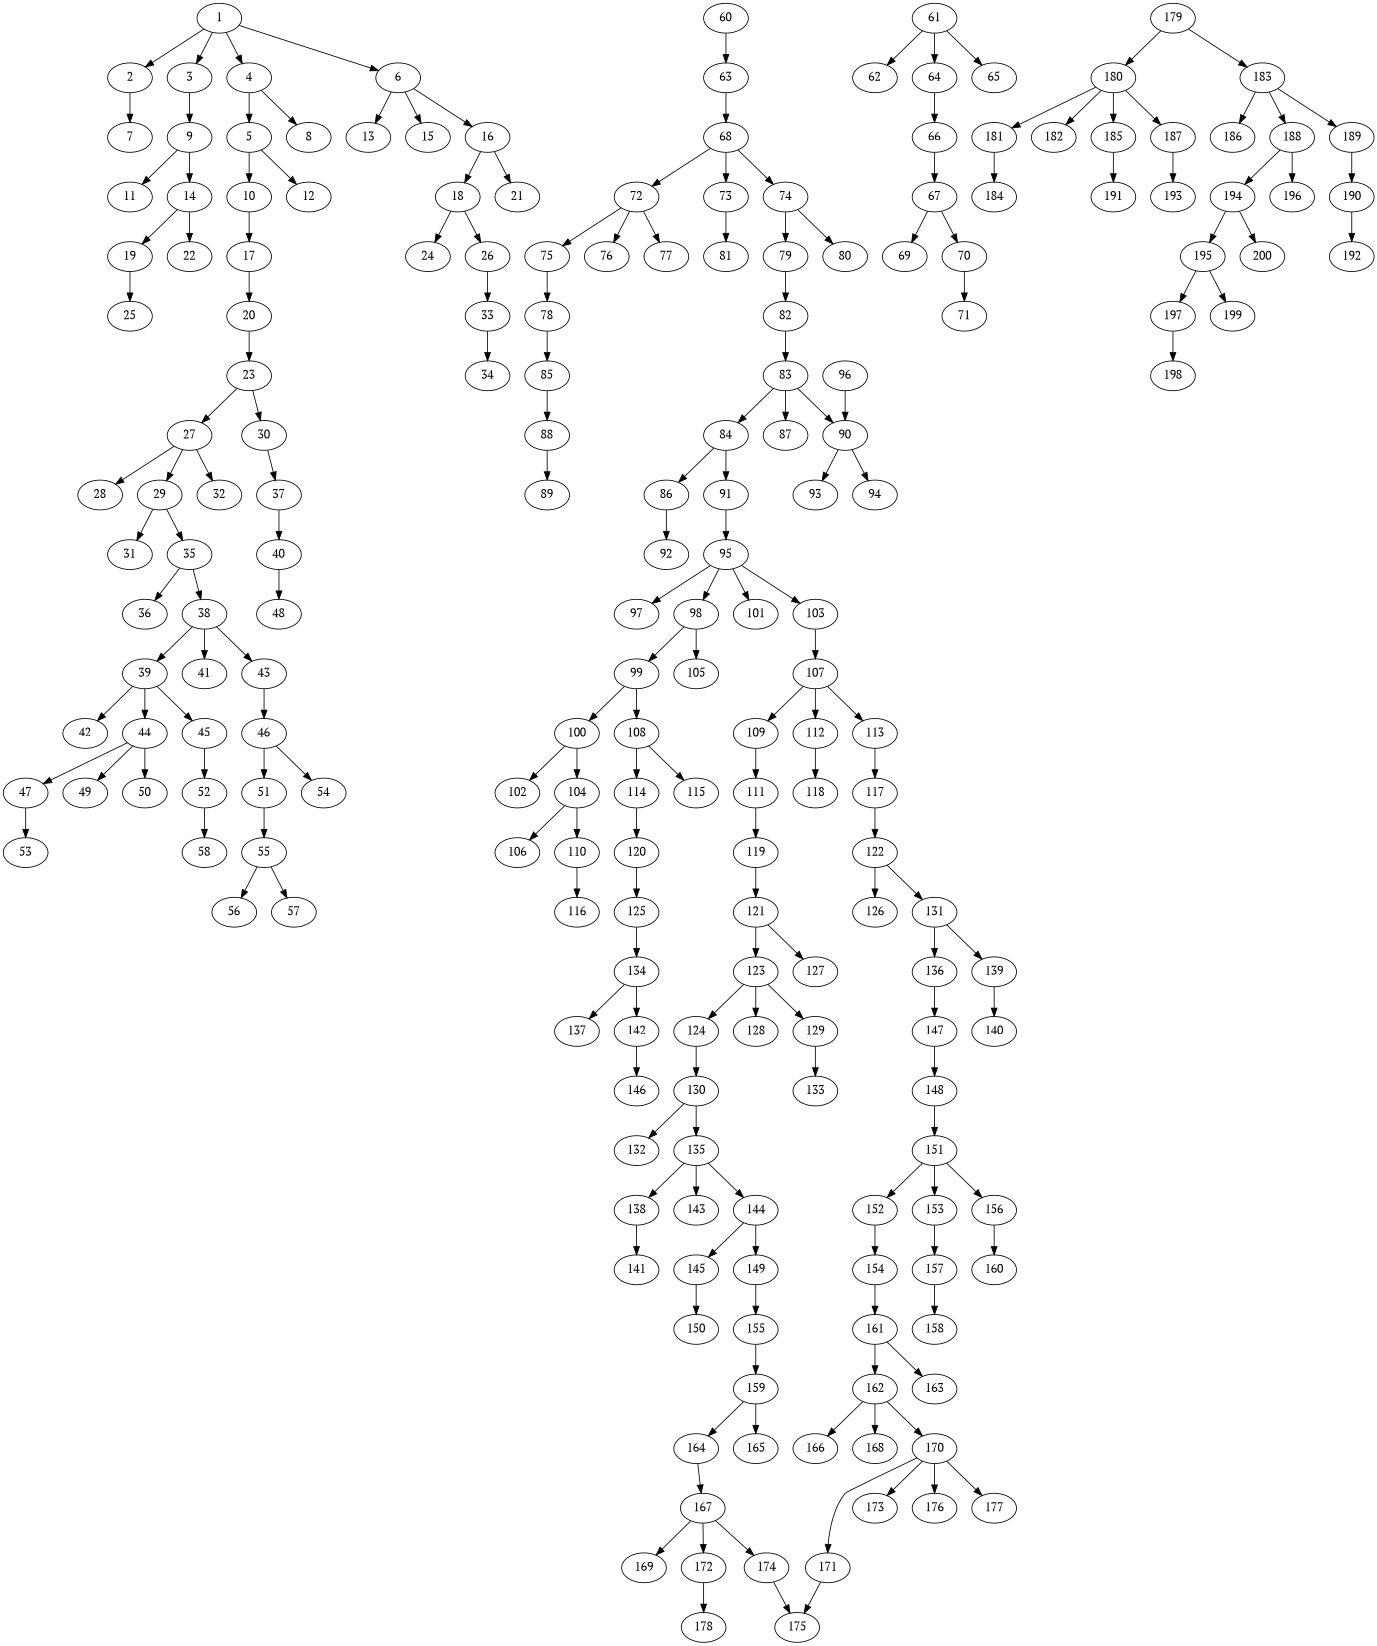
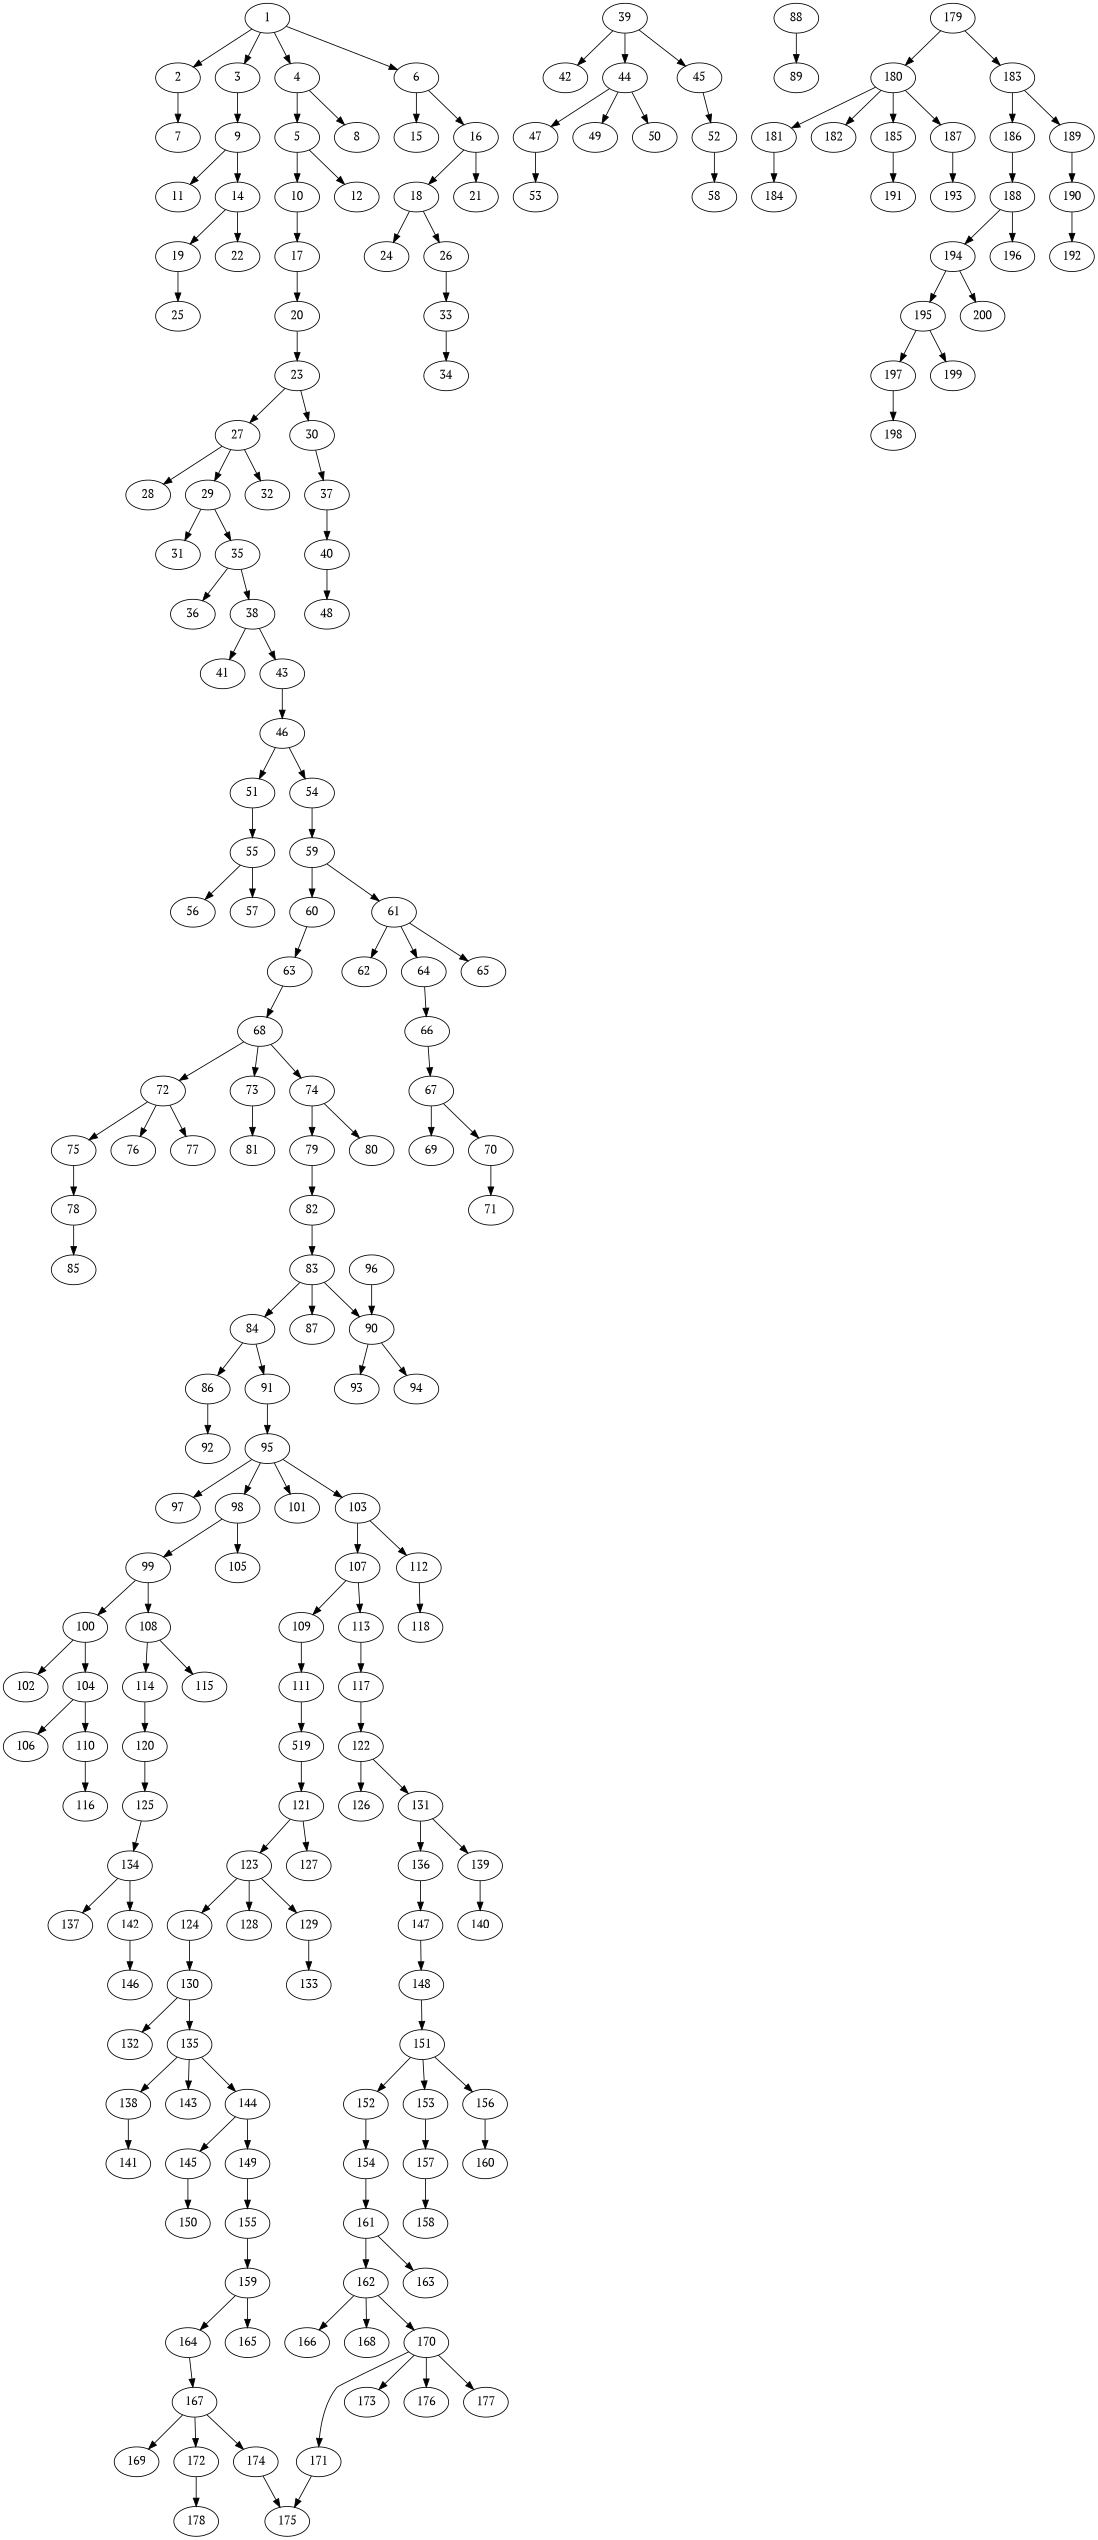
edge "183" -> "188": now "186" -> "188"
node "13": removed
edge "85" -> "88": removed
edge "38" -> "39": removed
edge "107" -> "112": now "103" -> "112"
node "59": added
node "119": label "119" -> "519"
